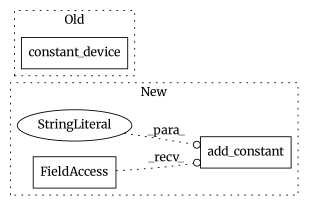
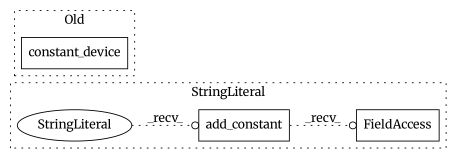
cluster "New": label "New" -> "StringLiteral"
edge "StringLiteral" -> "add_constant": label "_para_" -> "_recv_"
edge "FieldAccess" -> "add_constant": reversed
